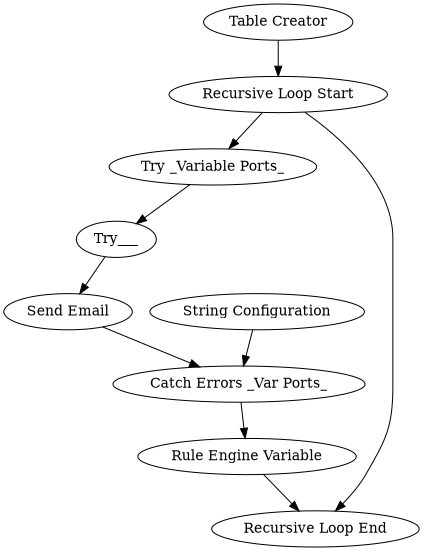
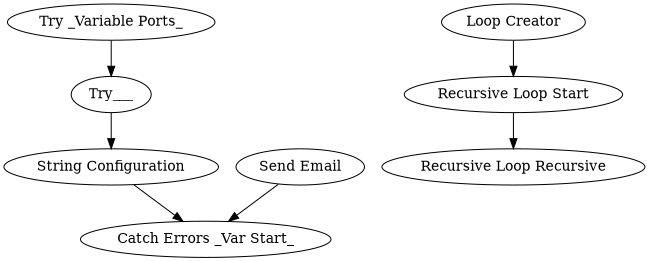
node "Table Creator": label "Table Creator" -> "Loop Creator"
edge "Recursive Loop Start" -> "Try _Variable Ports_": removed
edge "Try___" -> "Send Email": now "Try___" -> "String Configuration"
node "Catch Errors _Var Ports_": label "Catch Errors _Var Ports_" -> "Catch Errors _Var Start_"
node "Rule Engine Variable": removed
node "Recursive Loop End": label "Recursive Loop End" -> "Recursive Loop Recursive"
